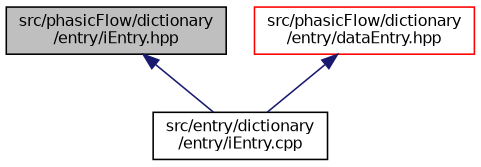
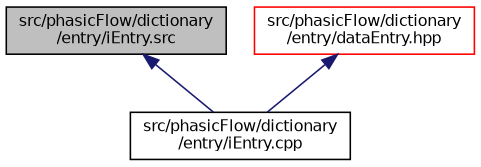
node "src/phasicFlow/dictionary /entry/iEntry.hpp": label "src/phasicFlow/dictionary /entry/iEntry.hpp" -> "src/phasicFlow/dictionary /entry/iEntry.src"
node "src/entry/dictionary /entry/iEntry.cpp": label "src/entry/dictionary /entry/iEntry.cpp" -> "src/phasicFlow/dictionary /entry/iEntry.cpp"
